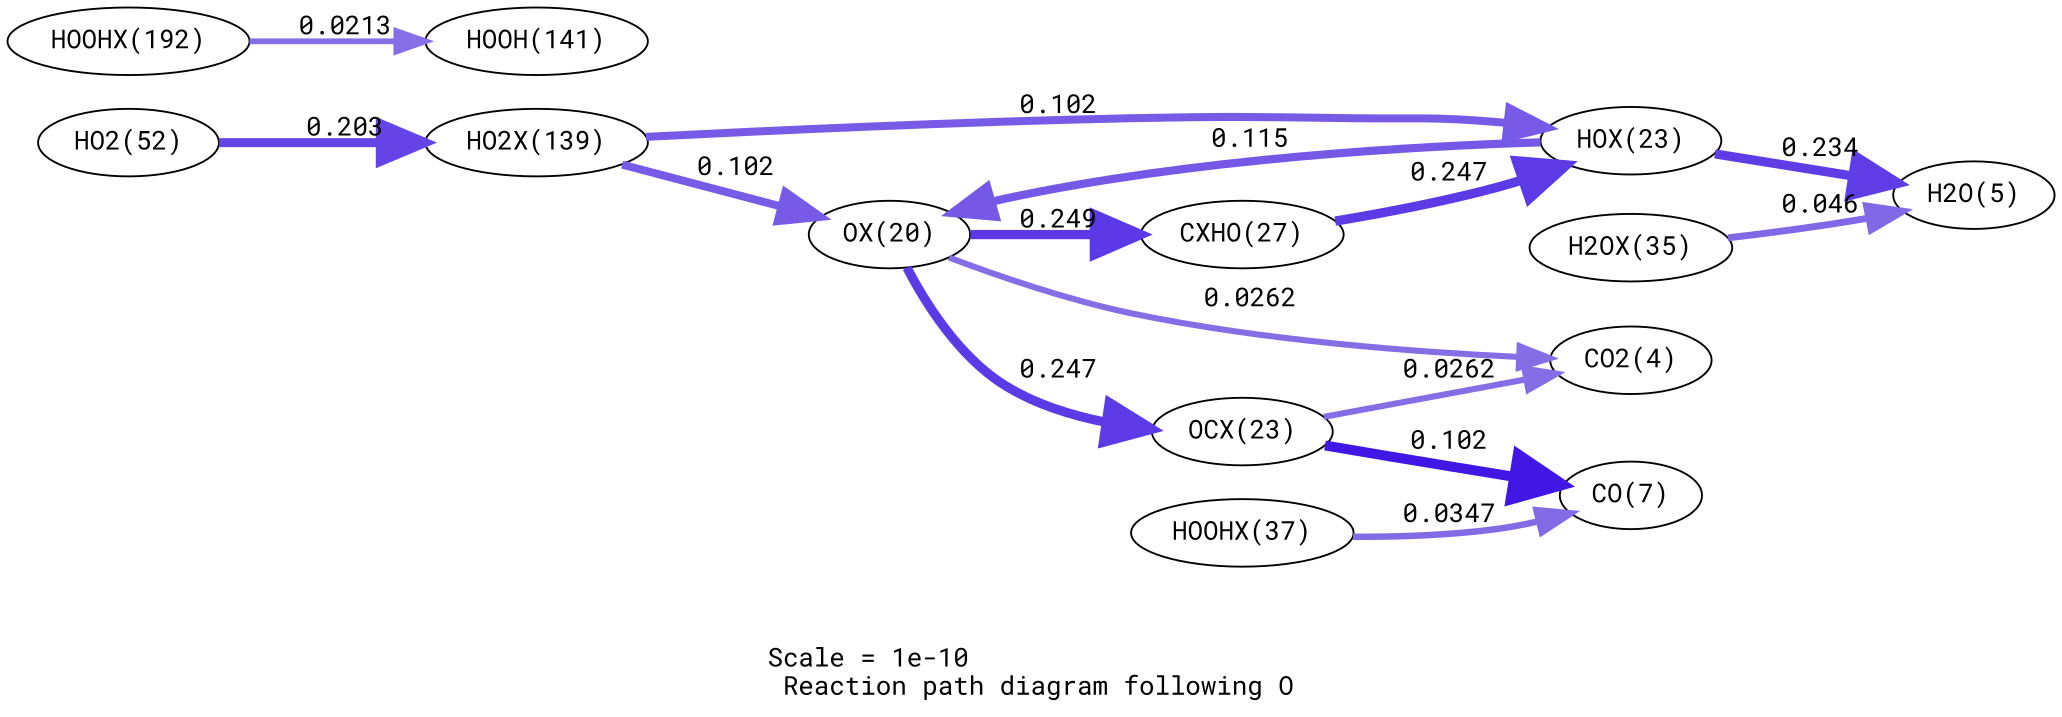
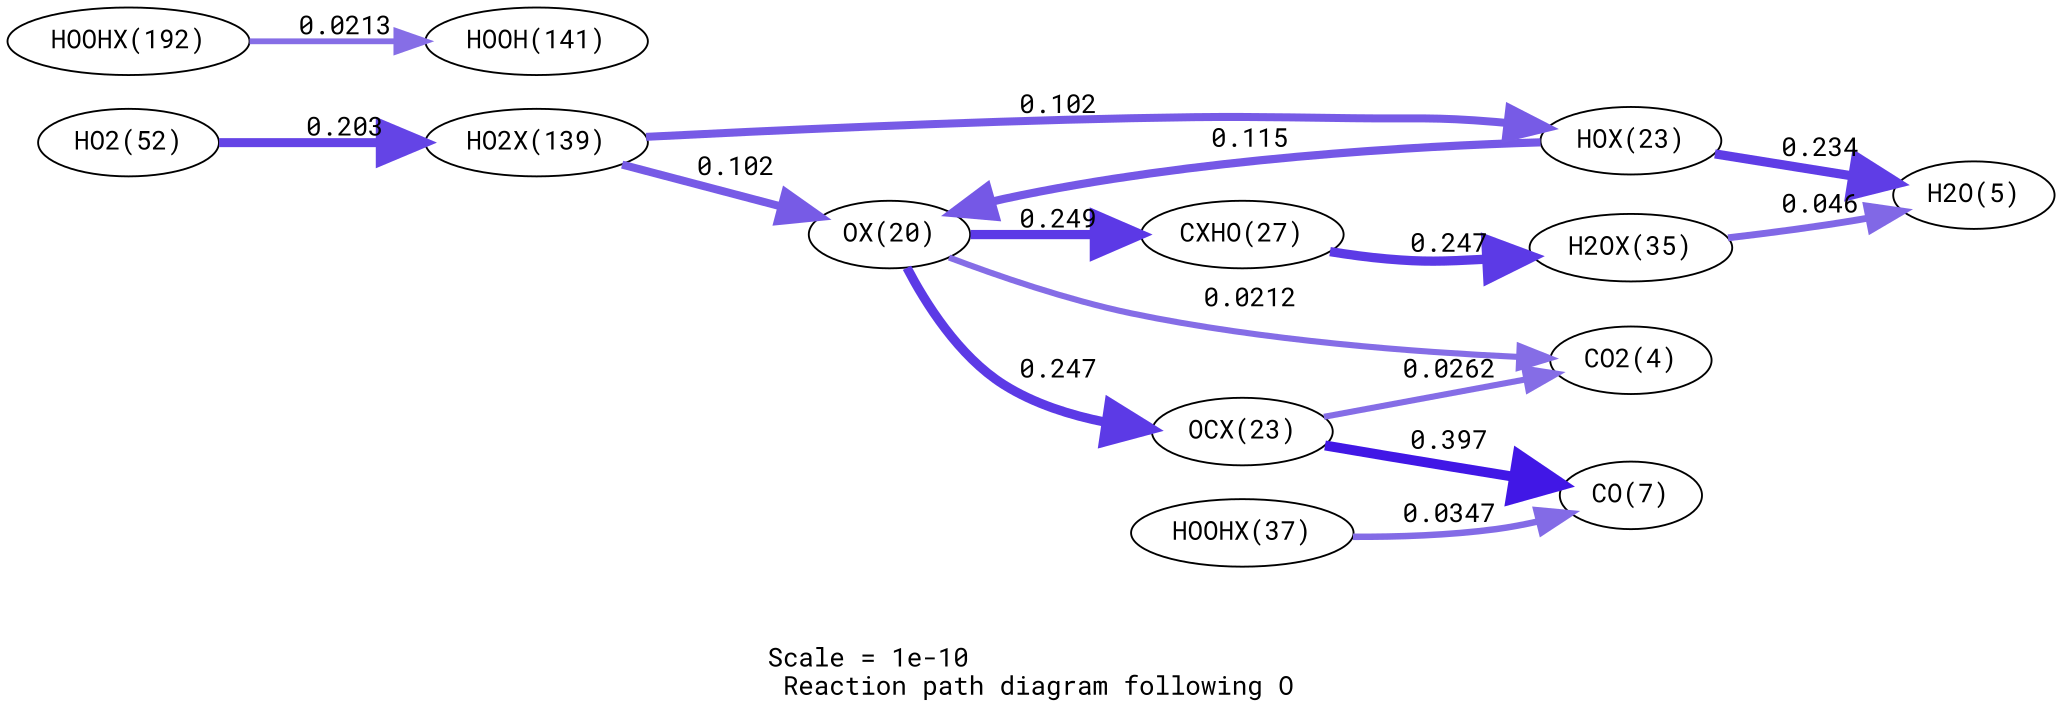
edge "CXHO(27)" -> "HOX(23)": now "CXHO(27)" -> "H2OX(35)"
edge "OX(20)" -> "CO2(4)": label " 0.0262" -> " 0.0212"
edge "OCX(23)" -> "CO(7)": label " 0.102" -> " 0.397"
